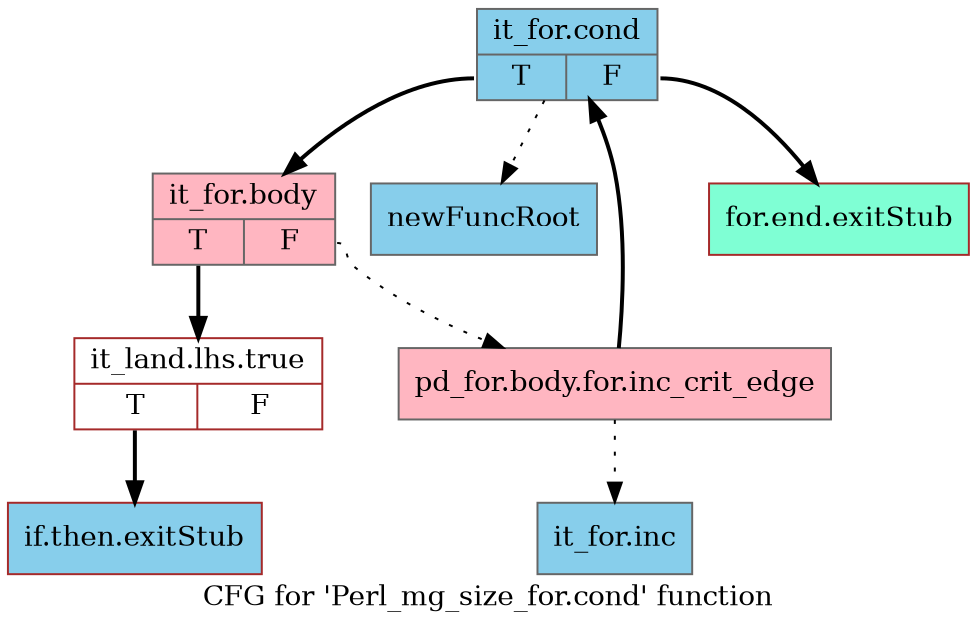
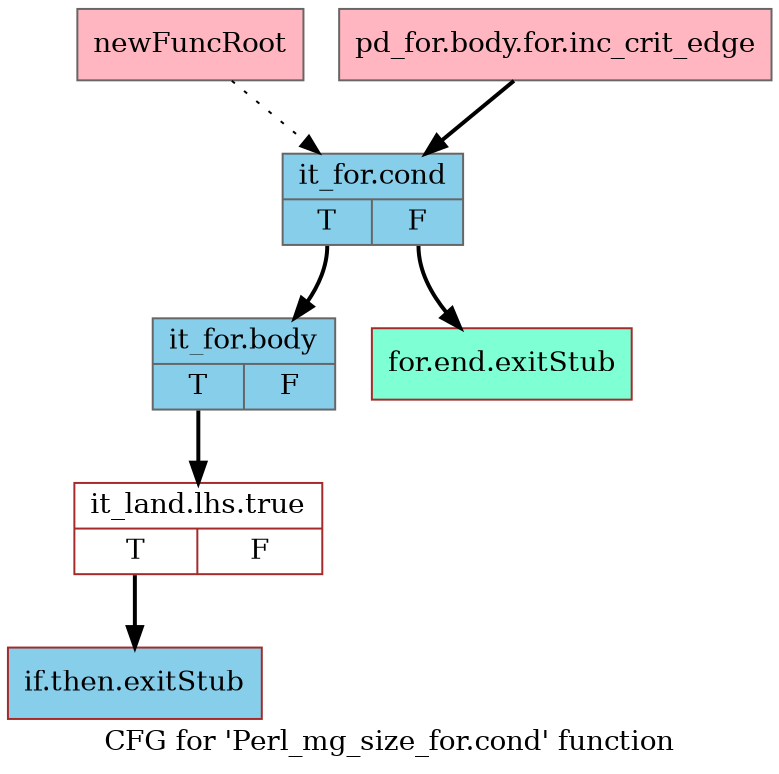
edge "it_for.cond" -> "newFuncRoot": reversed
node "it_for.body": fillcolor lightpink -> skyblue
node "newFuncRoot": fillcolor skyblue -> lightpink
edge "it_for.body" -> "pd_for.body.for.inc_crit_edge": removed
node "it_for.inc": removed
